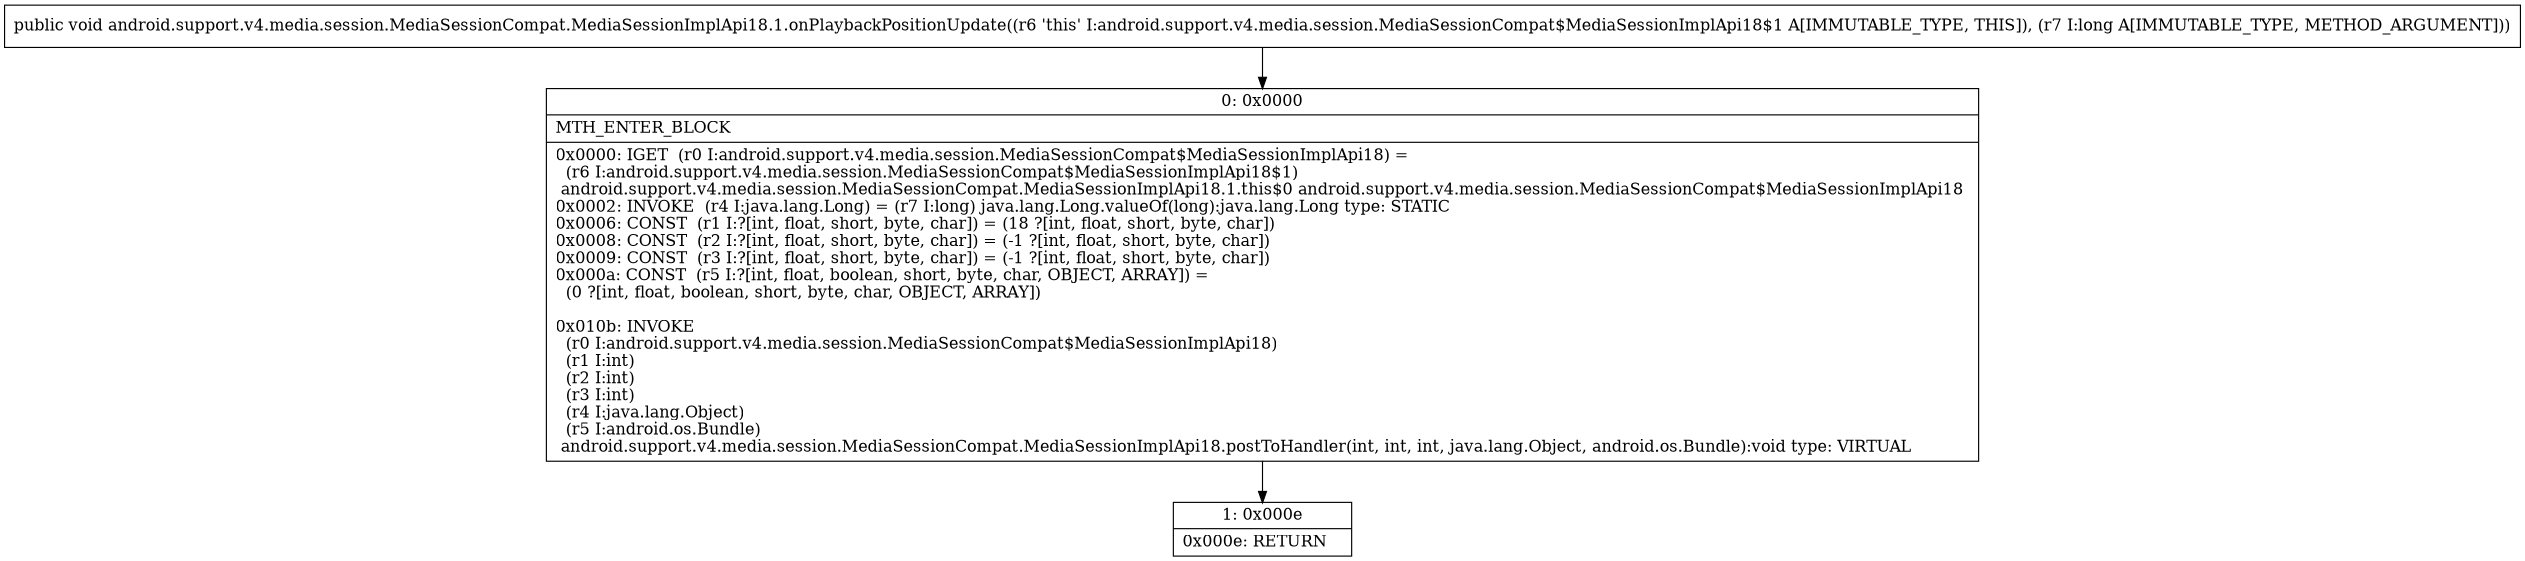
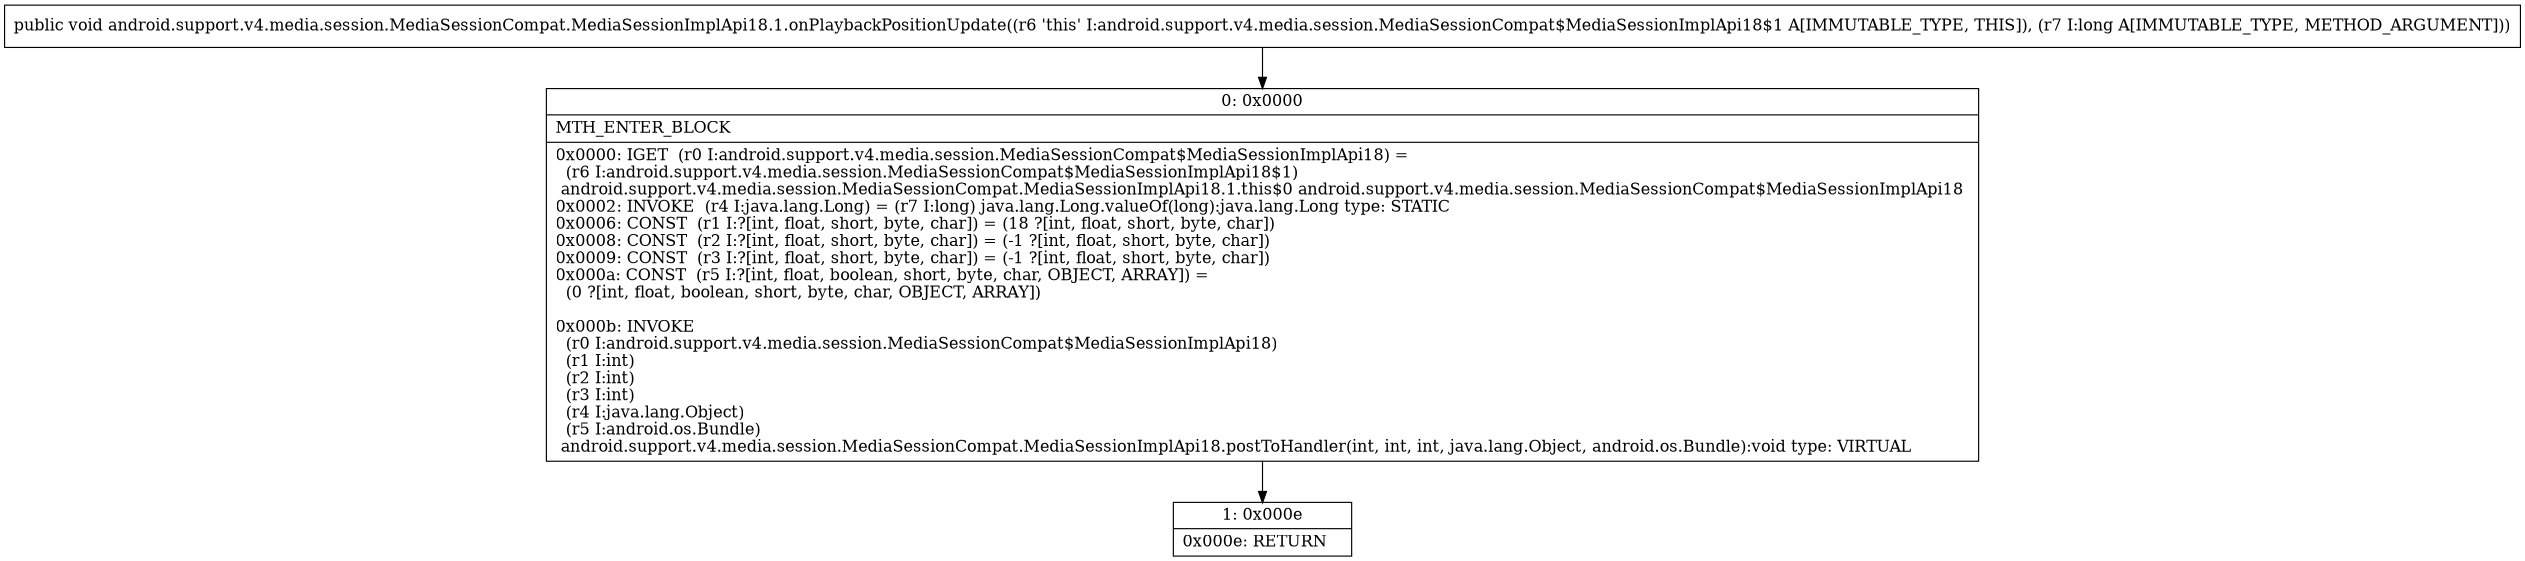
node "0: 0x0000": text "0x010b: INVOKE" -> "0x000b: INVOKE"
